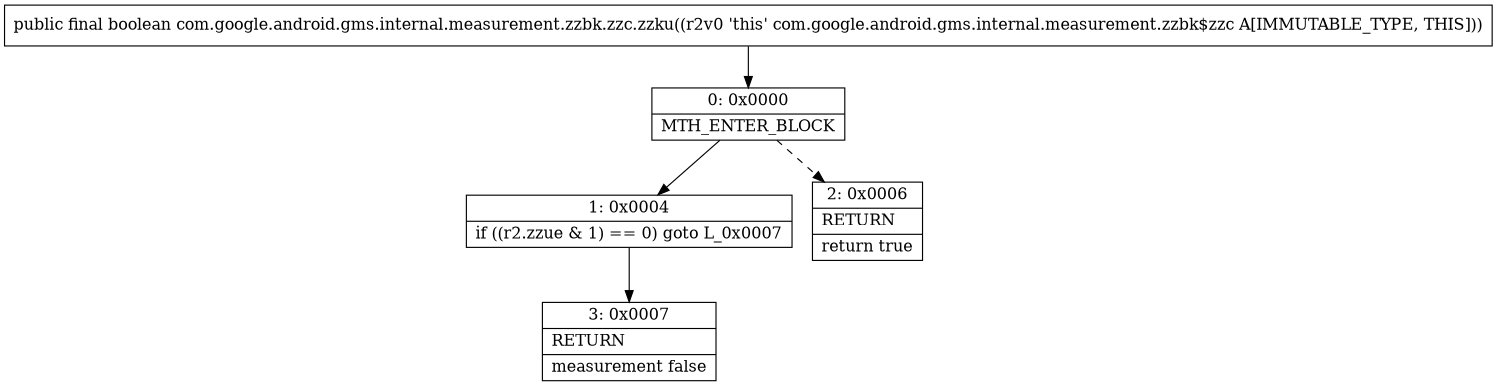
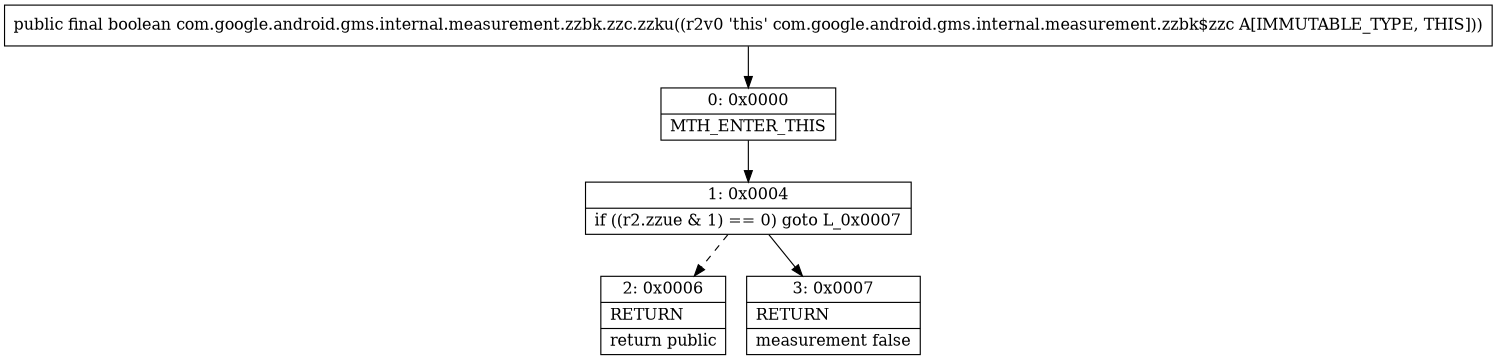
node "0: 0x0000": text "MTH_ENTER_BLOCK" -> "MTH_ENTER_THIS"
edge "0: 0x0000" -> "2: 0x0006": now "1: 0x0004" -> "2: 0x0006"
node "2: 0x0006": text "return true" -> "return public"
